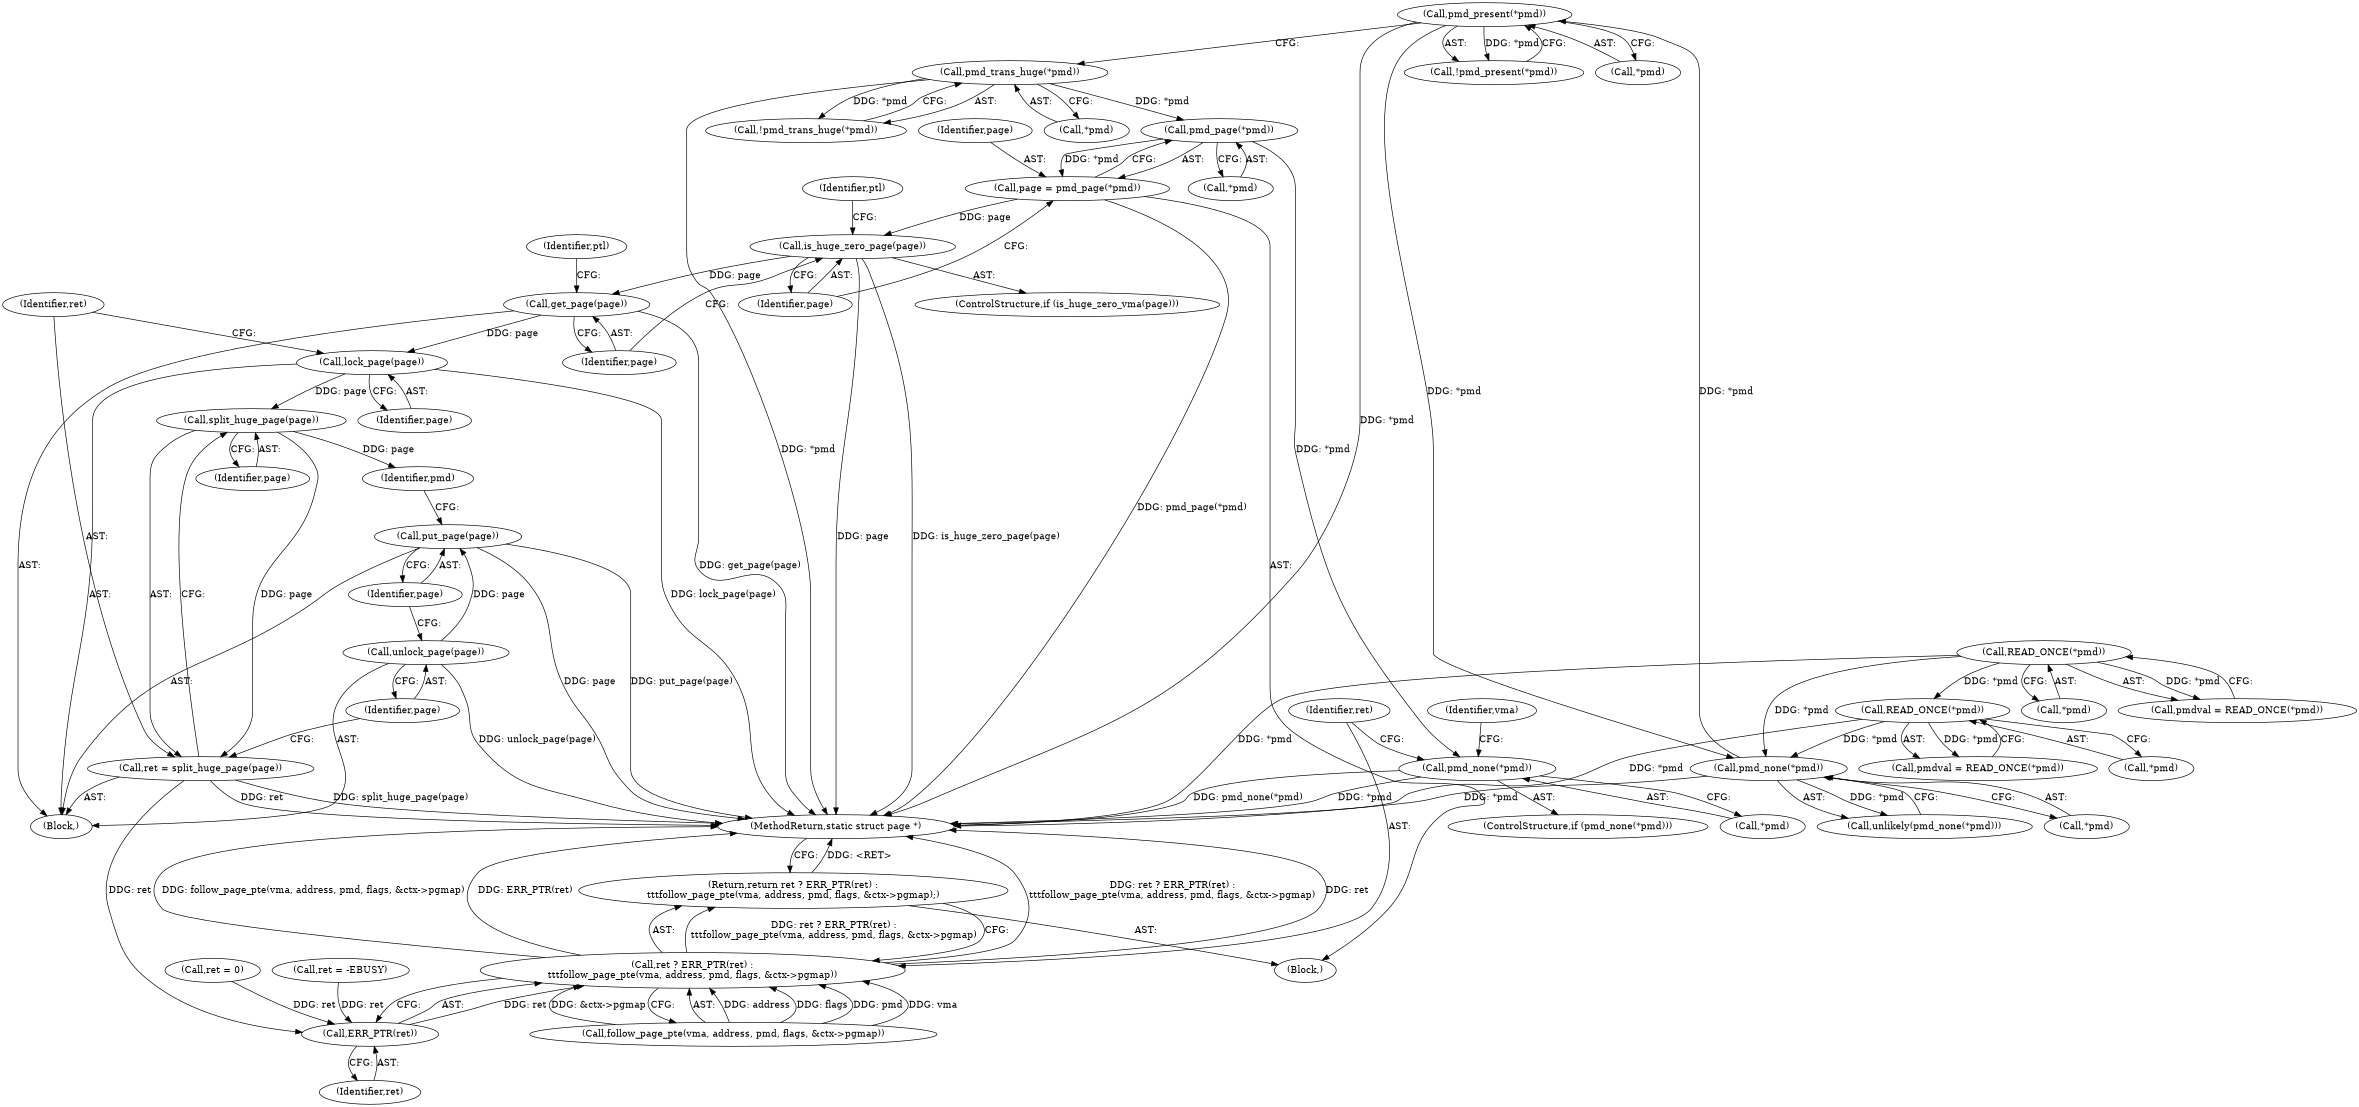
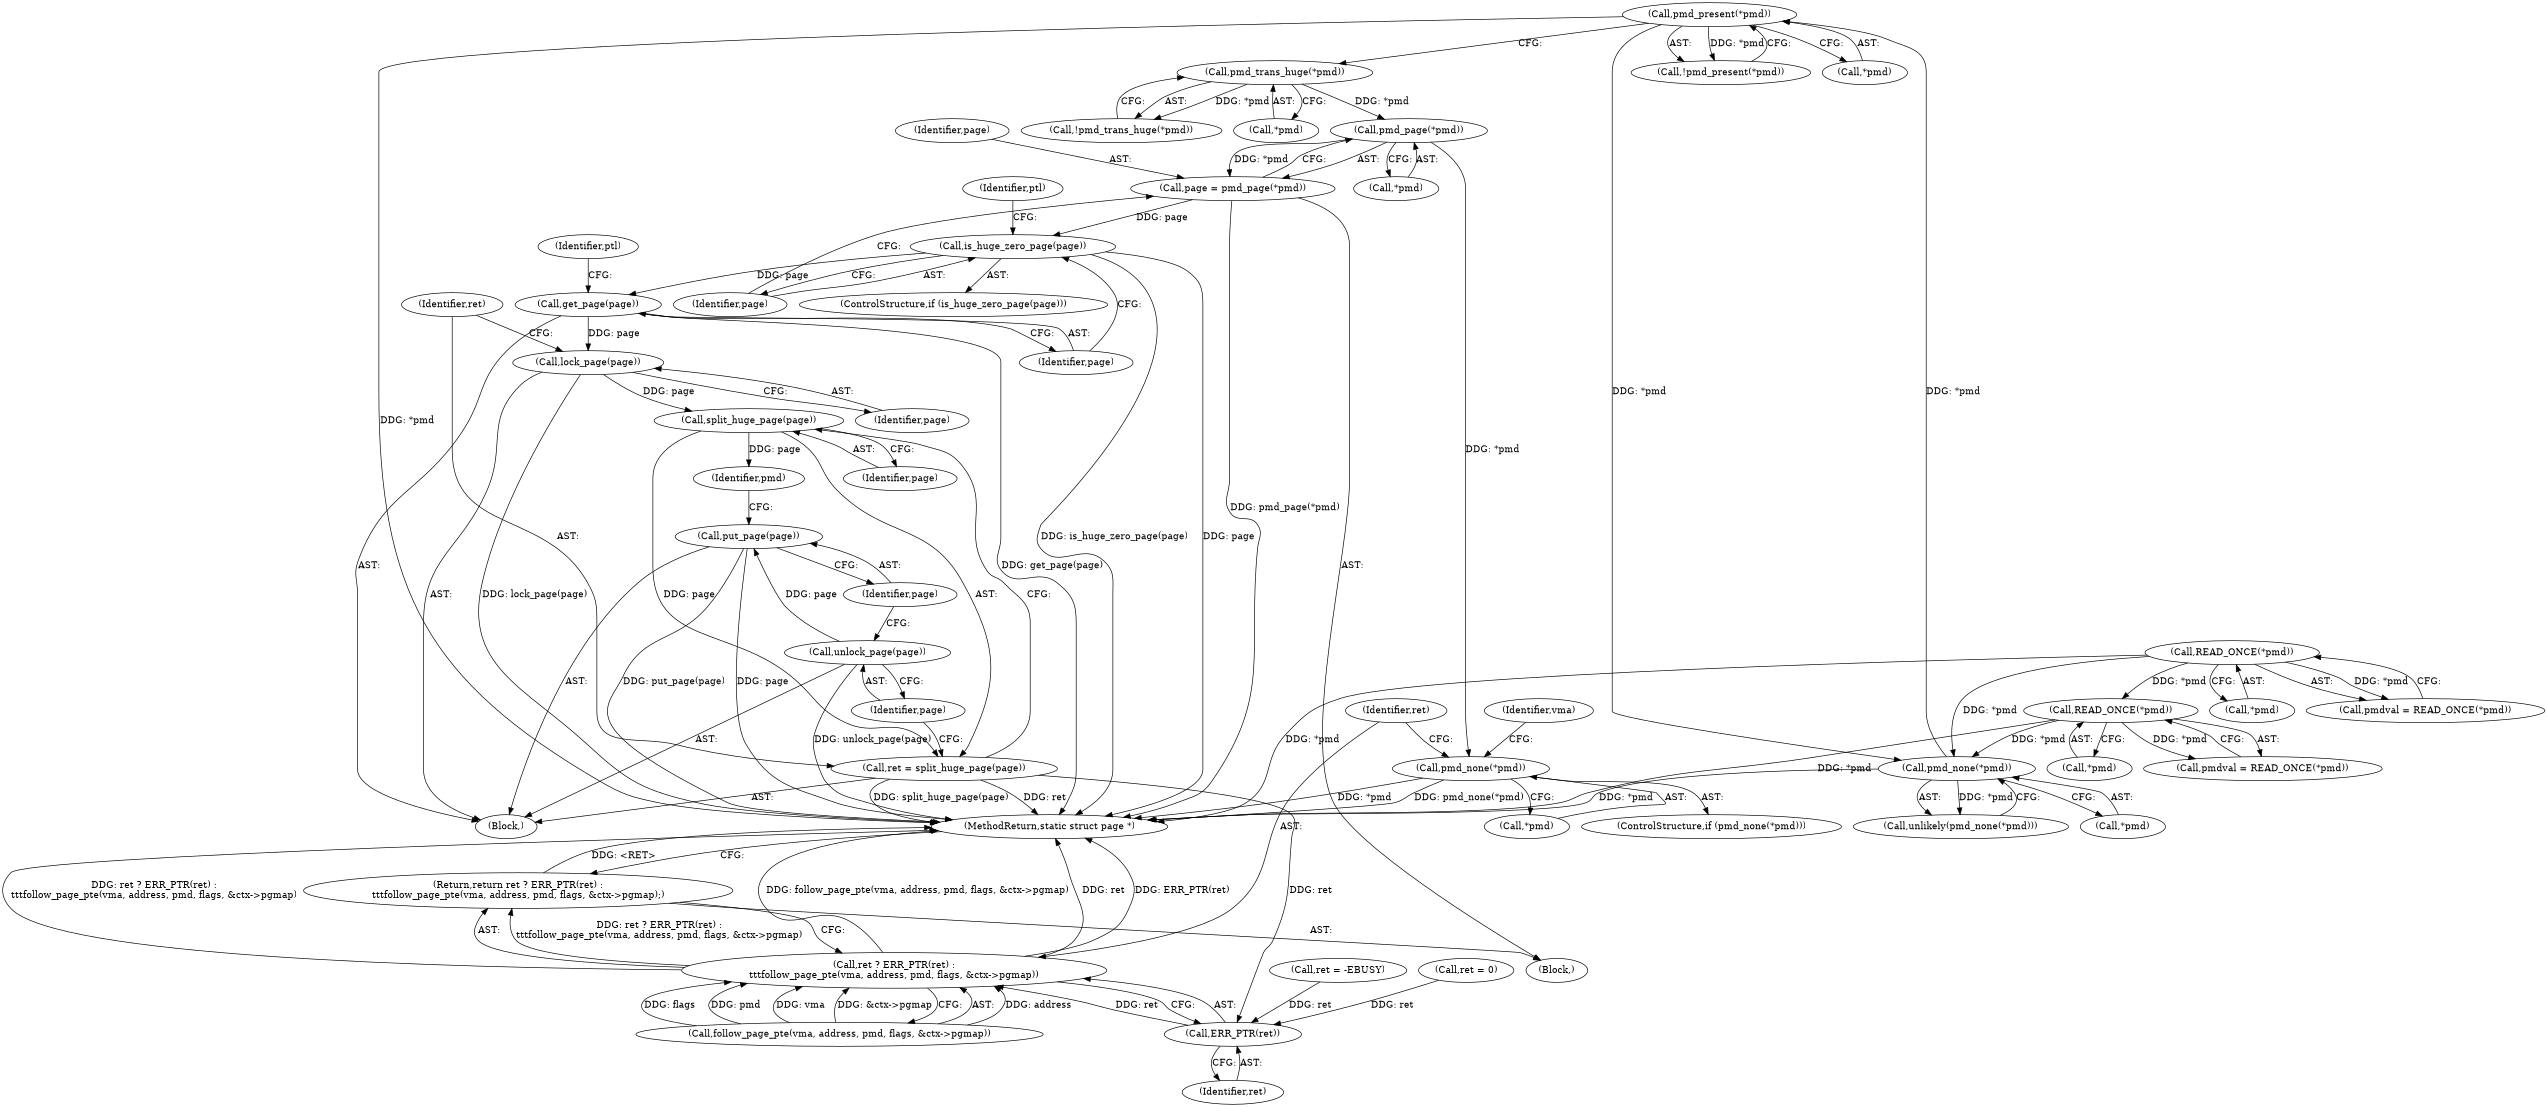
node "(ControlStructure,if (is_huge_zero_vma(page)))": label "(ControlStructure,if (is_huge_zero_vma(page)))" -> "(ControlStructure,if (is_huge_zero_page(page)))"
edge "(Call,pmd_trans_huge(*pmd))" -> "(MethodReturn,static struct page *)": removed, label "DDG: *pmd"
